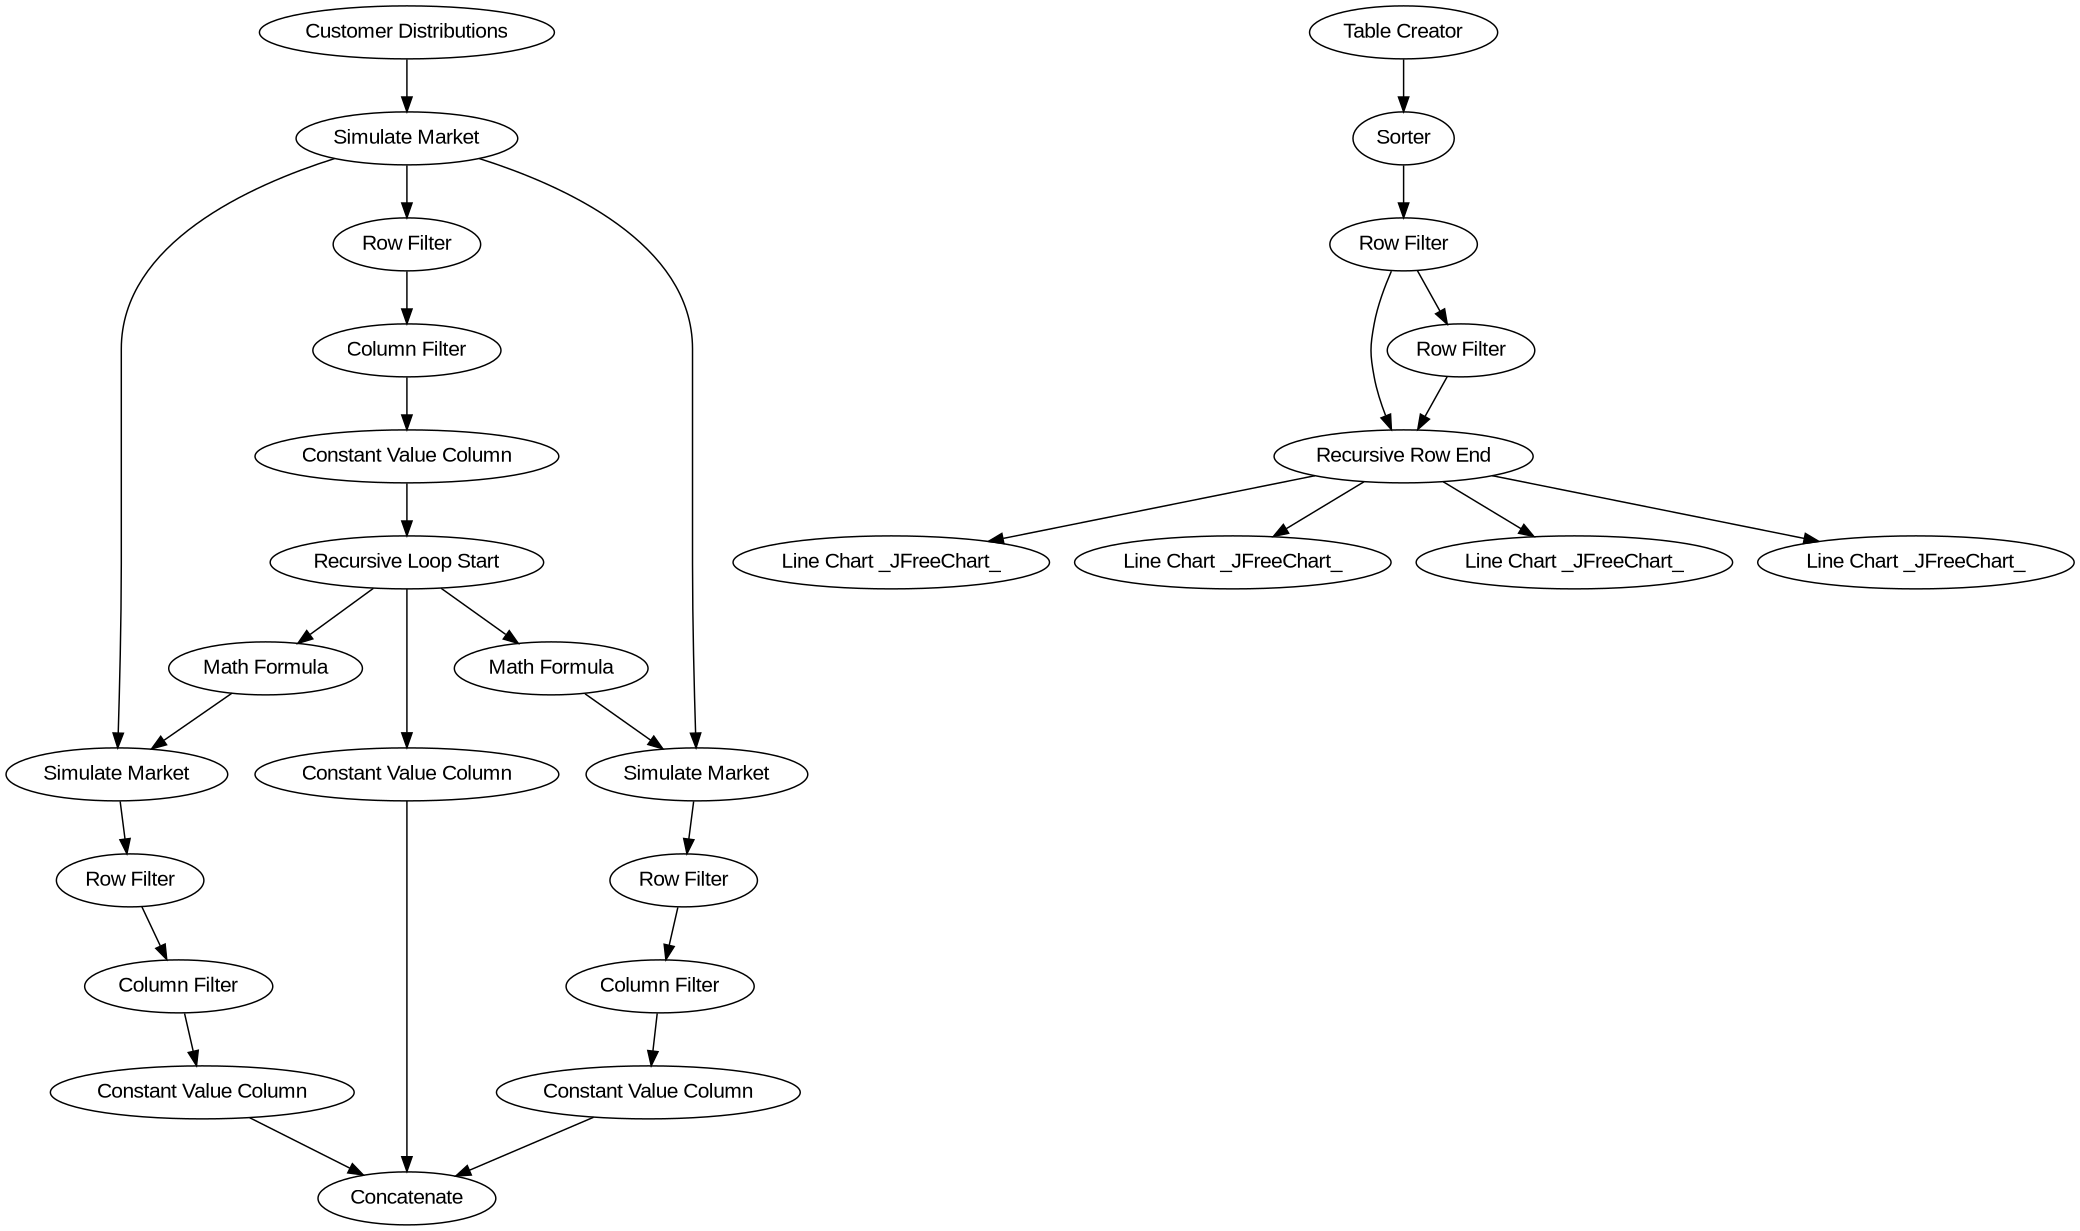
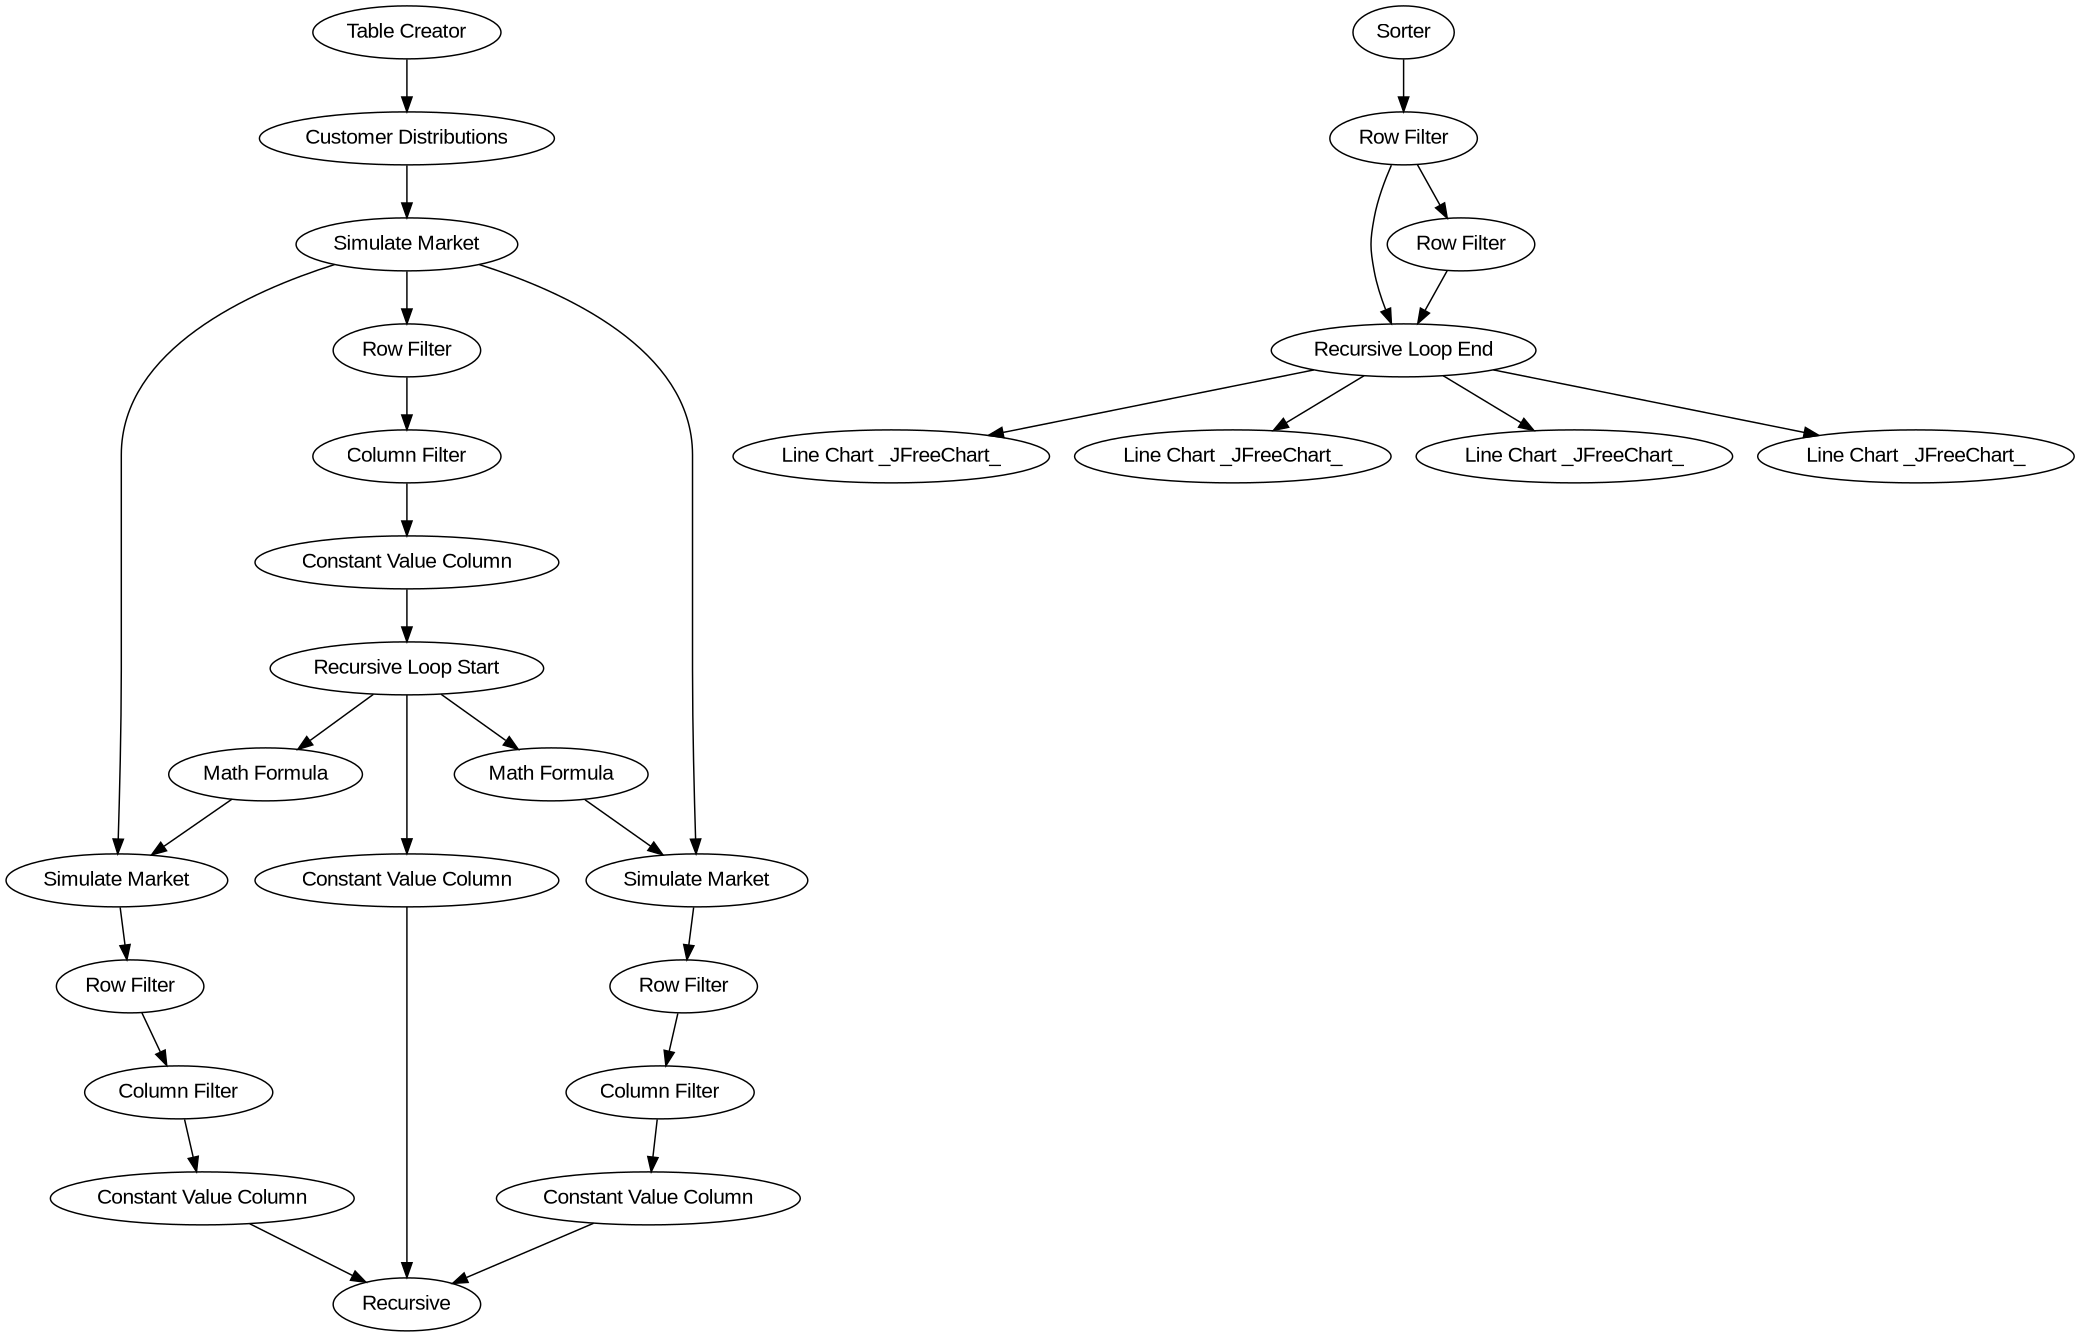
edge "Table Creator" -> "Sorter": now "Table Creator" -> "Customer Distributions"
node "Recursive Row End": label "Recursive Row End" -> "Recursive Loop End"
node "Concatenate": label "Concatenate" -> "Recursive"
